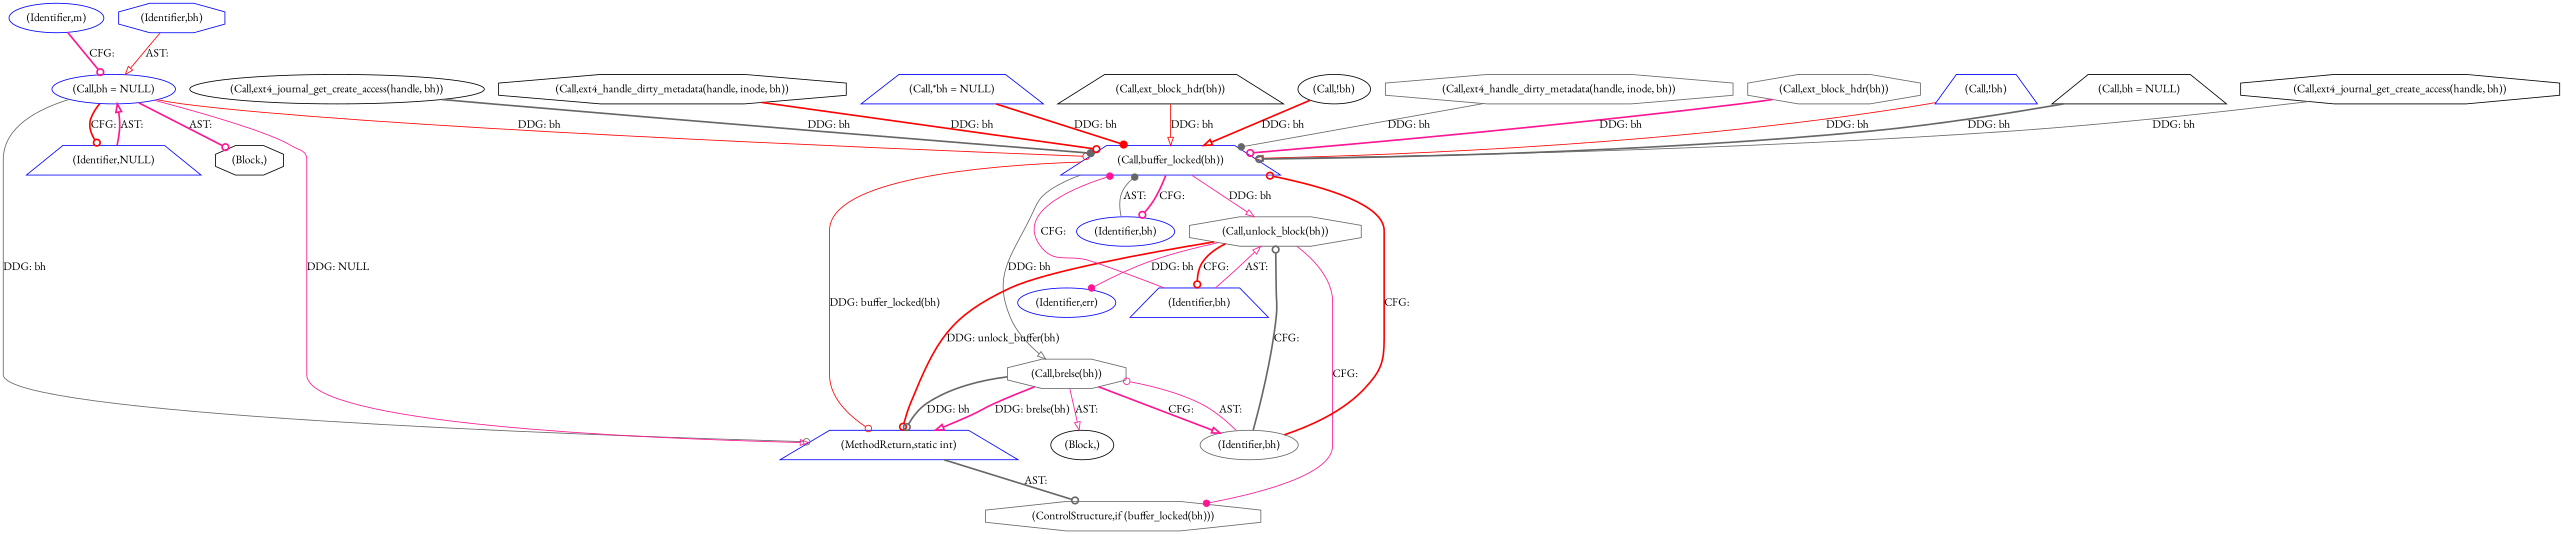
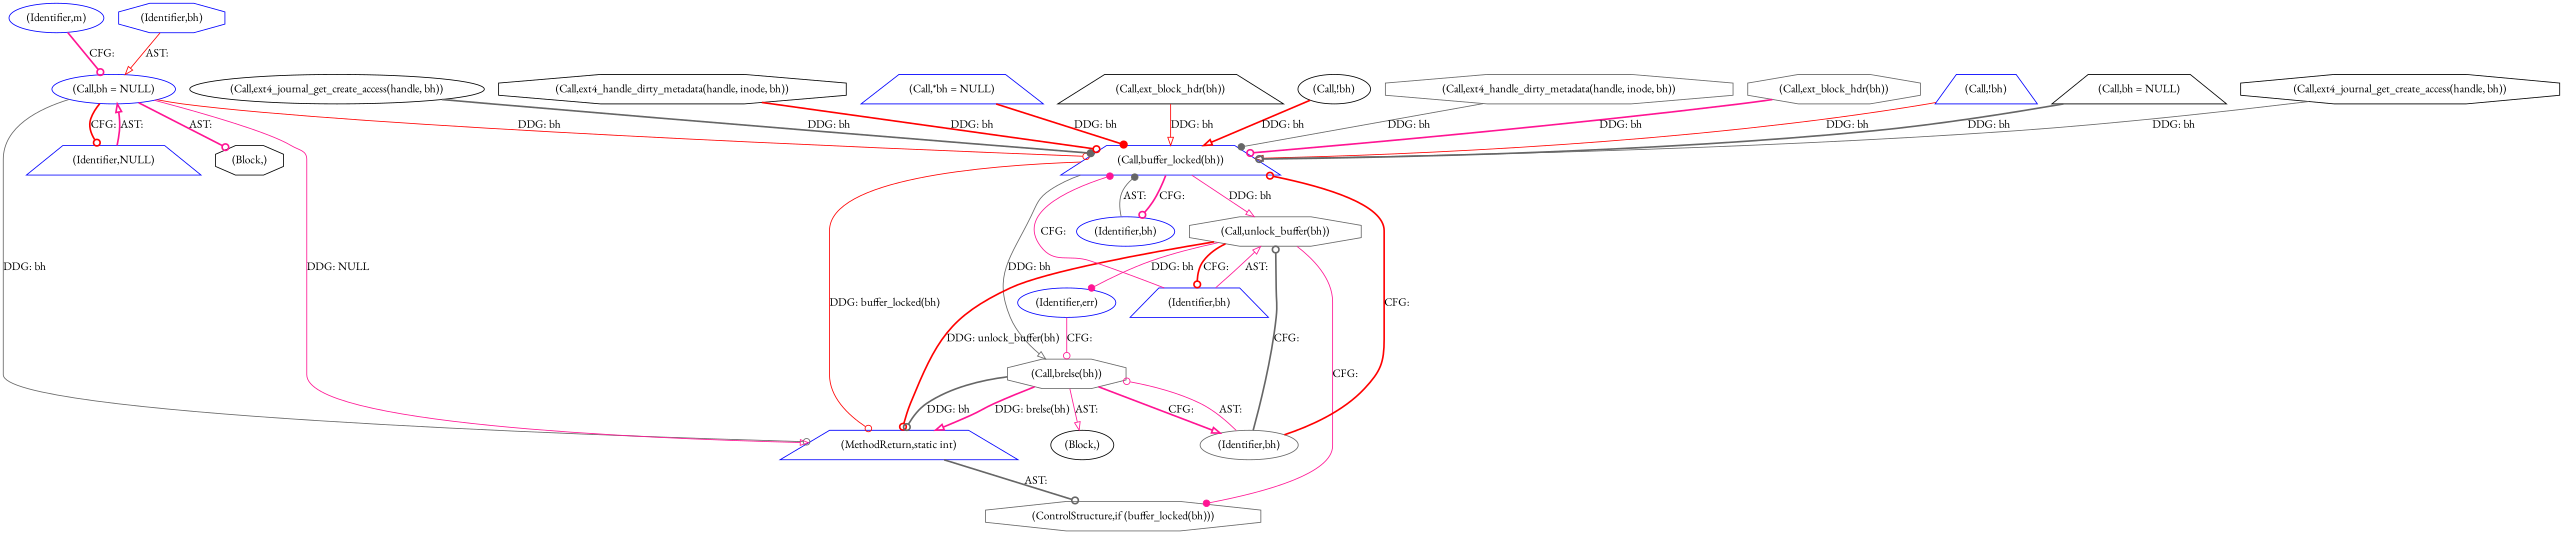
node "(Call,unlock_block(bh))": label "(Call,unlock_block(bh))" -> "(Call,unlock_buffer(bh))"
edge "(Identifier,err)" -> "(Call,brelse(bh))": added, label "CFG:"
